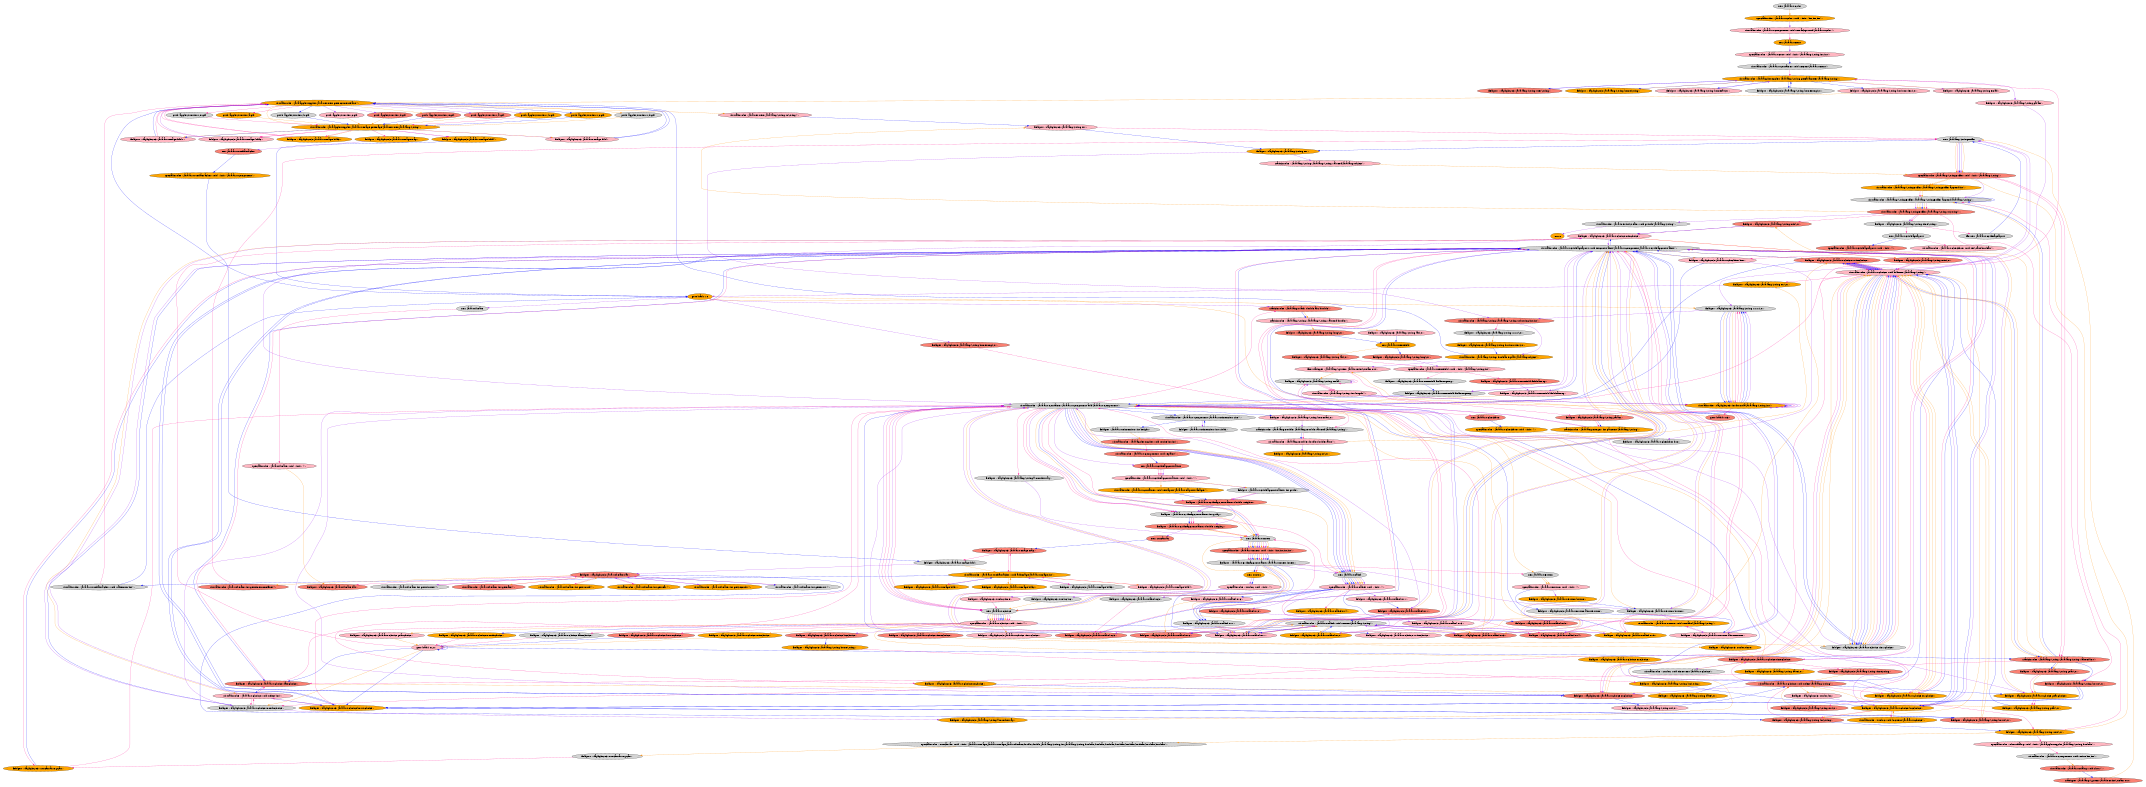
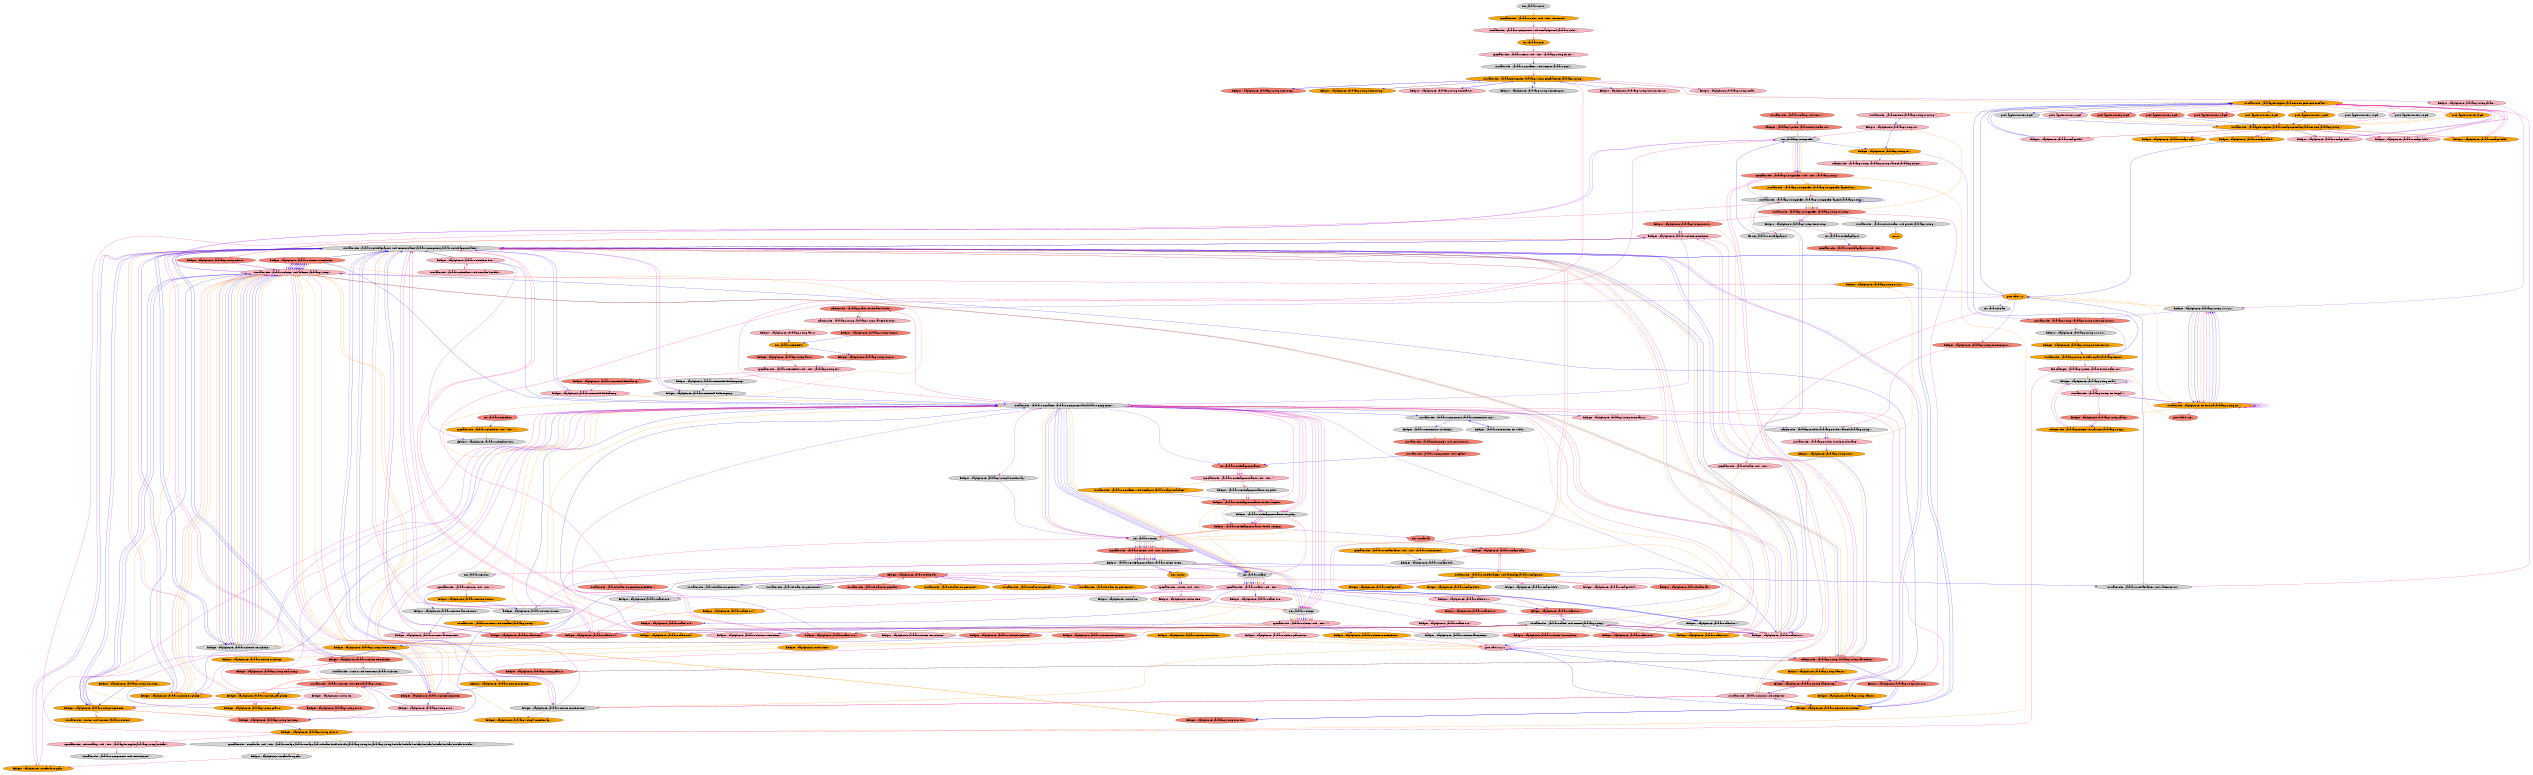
node "new java.awt.MediaTracker": removed
edge "new java.awt.GridBagLayout" -> "virtualinvoke <java.awt.Checkbox: void setState(boolean)>": now "fieldget <daylight203: java.awt.Checkbox box>" -> "virtualinvoke <java.awt.Checkbox: void setState(boolean)>"
edge "virtualinvoke <java.awt.Component: void resize(int,int)>" -> "virtualinvoke <java.awt.Dialog: void show()>": removed
